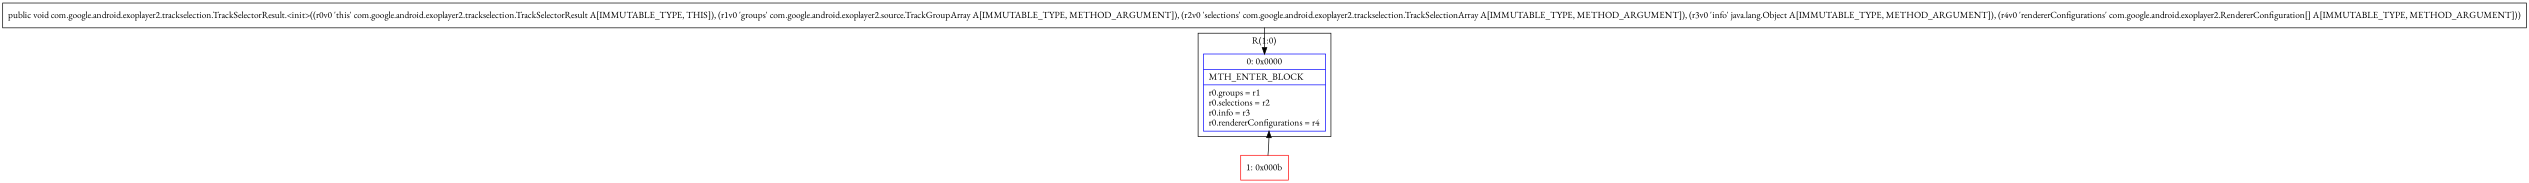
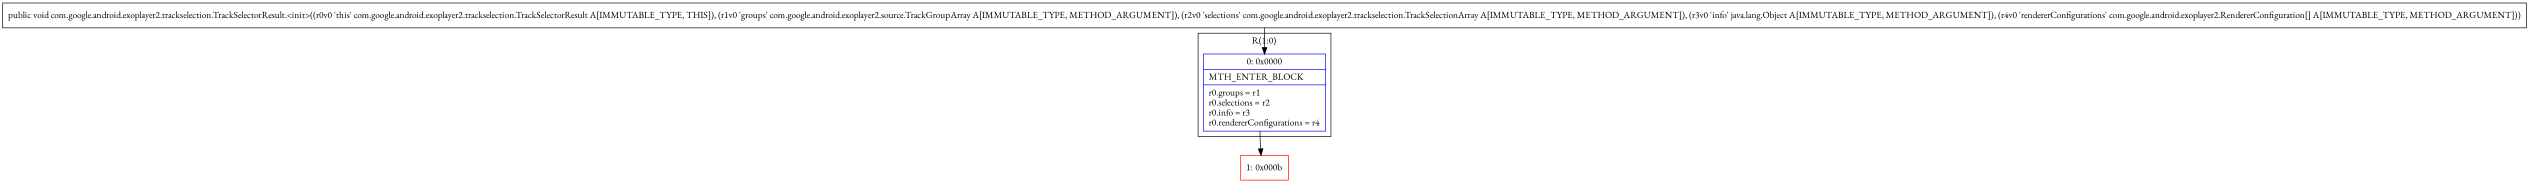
edge "1: 0x000b" -> "0: 0x0000": reversed
